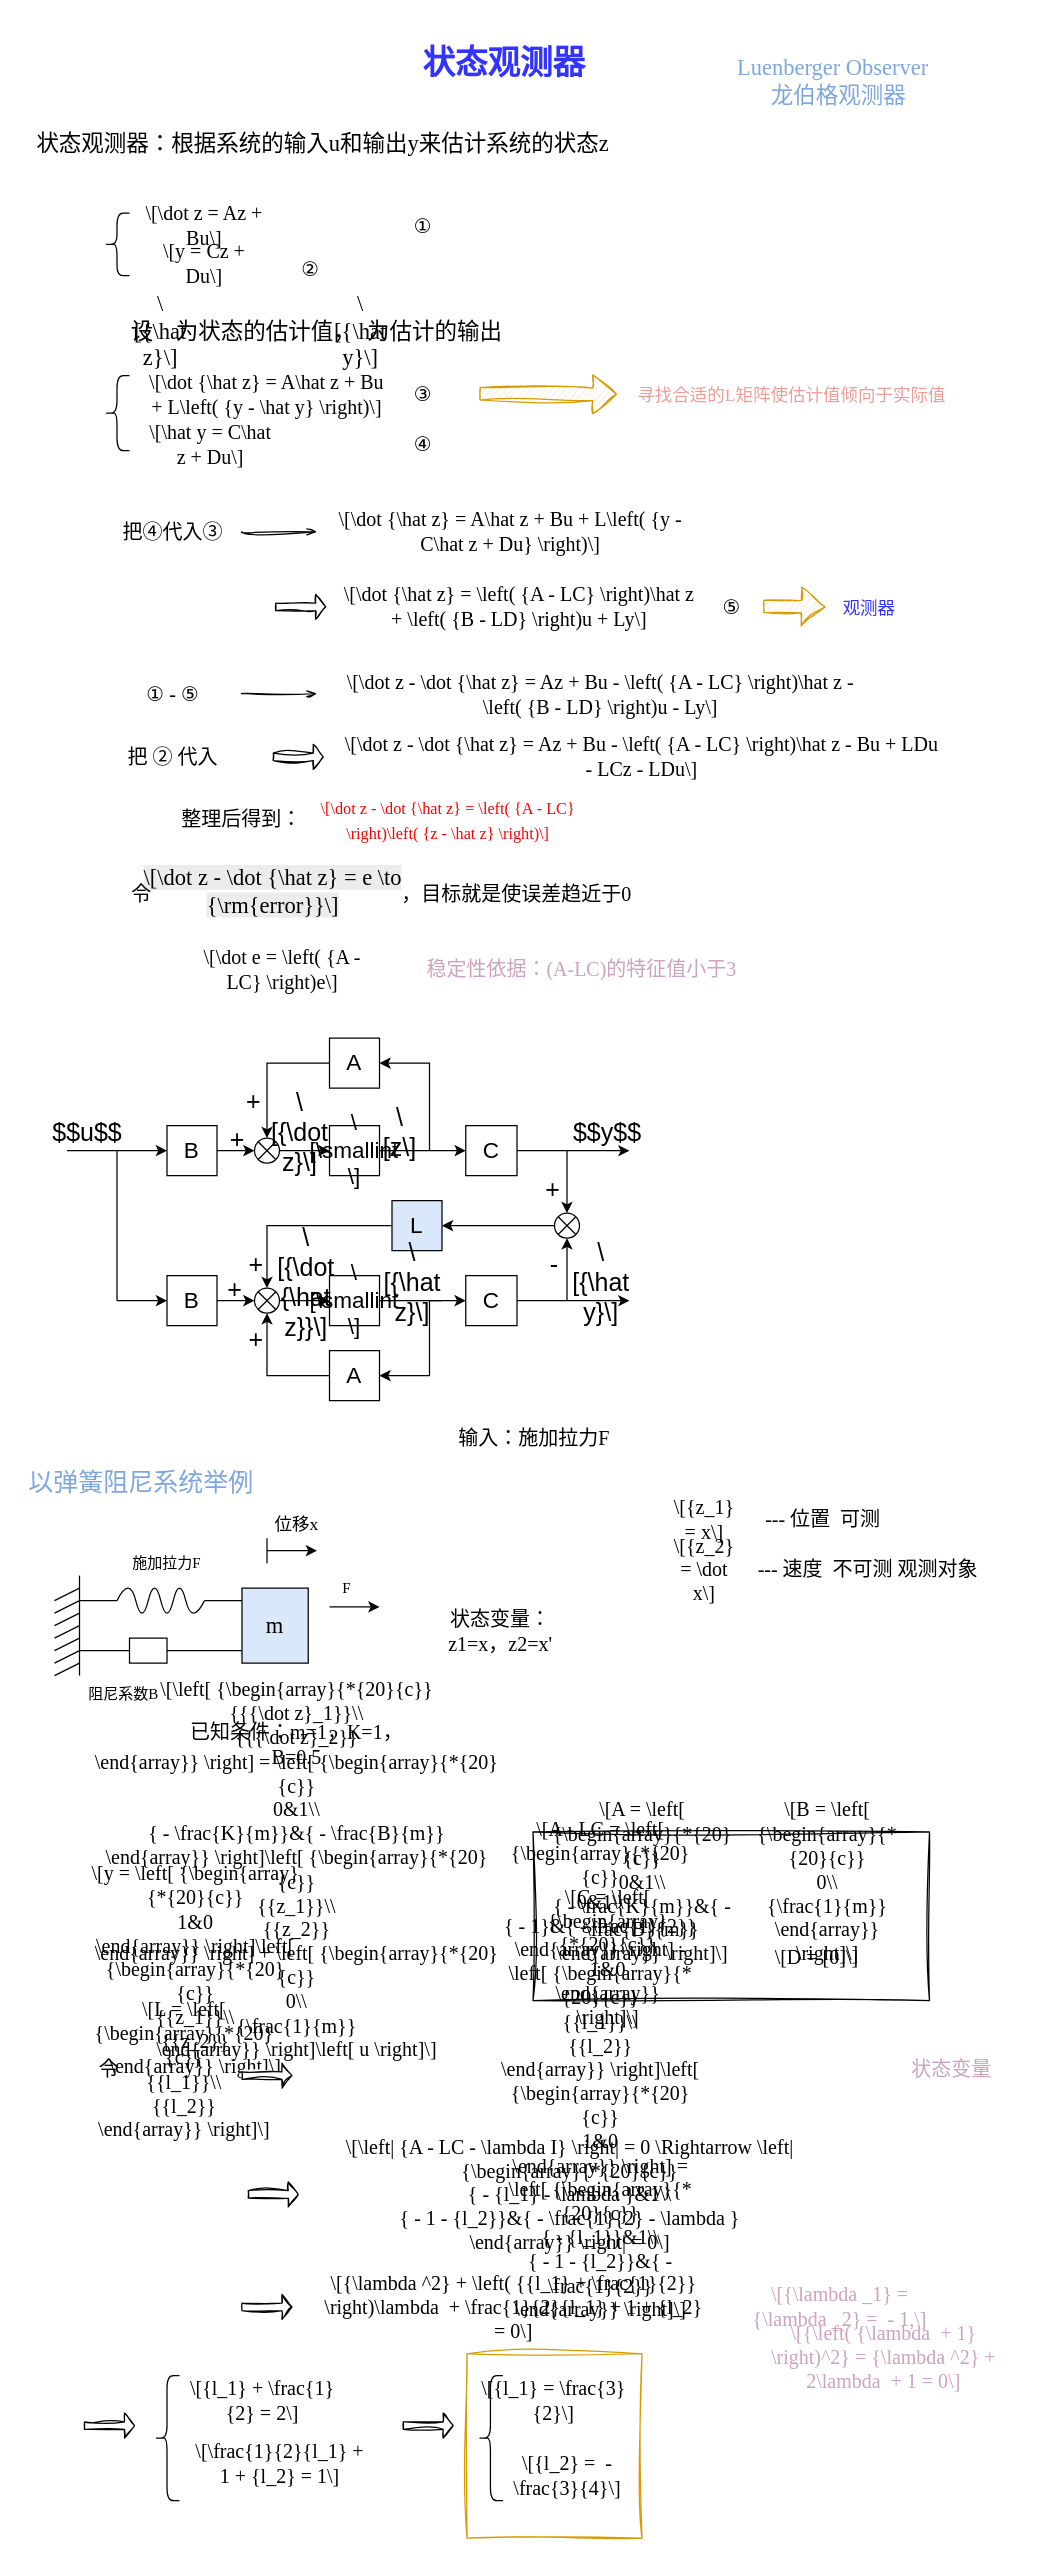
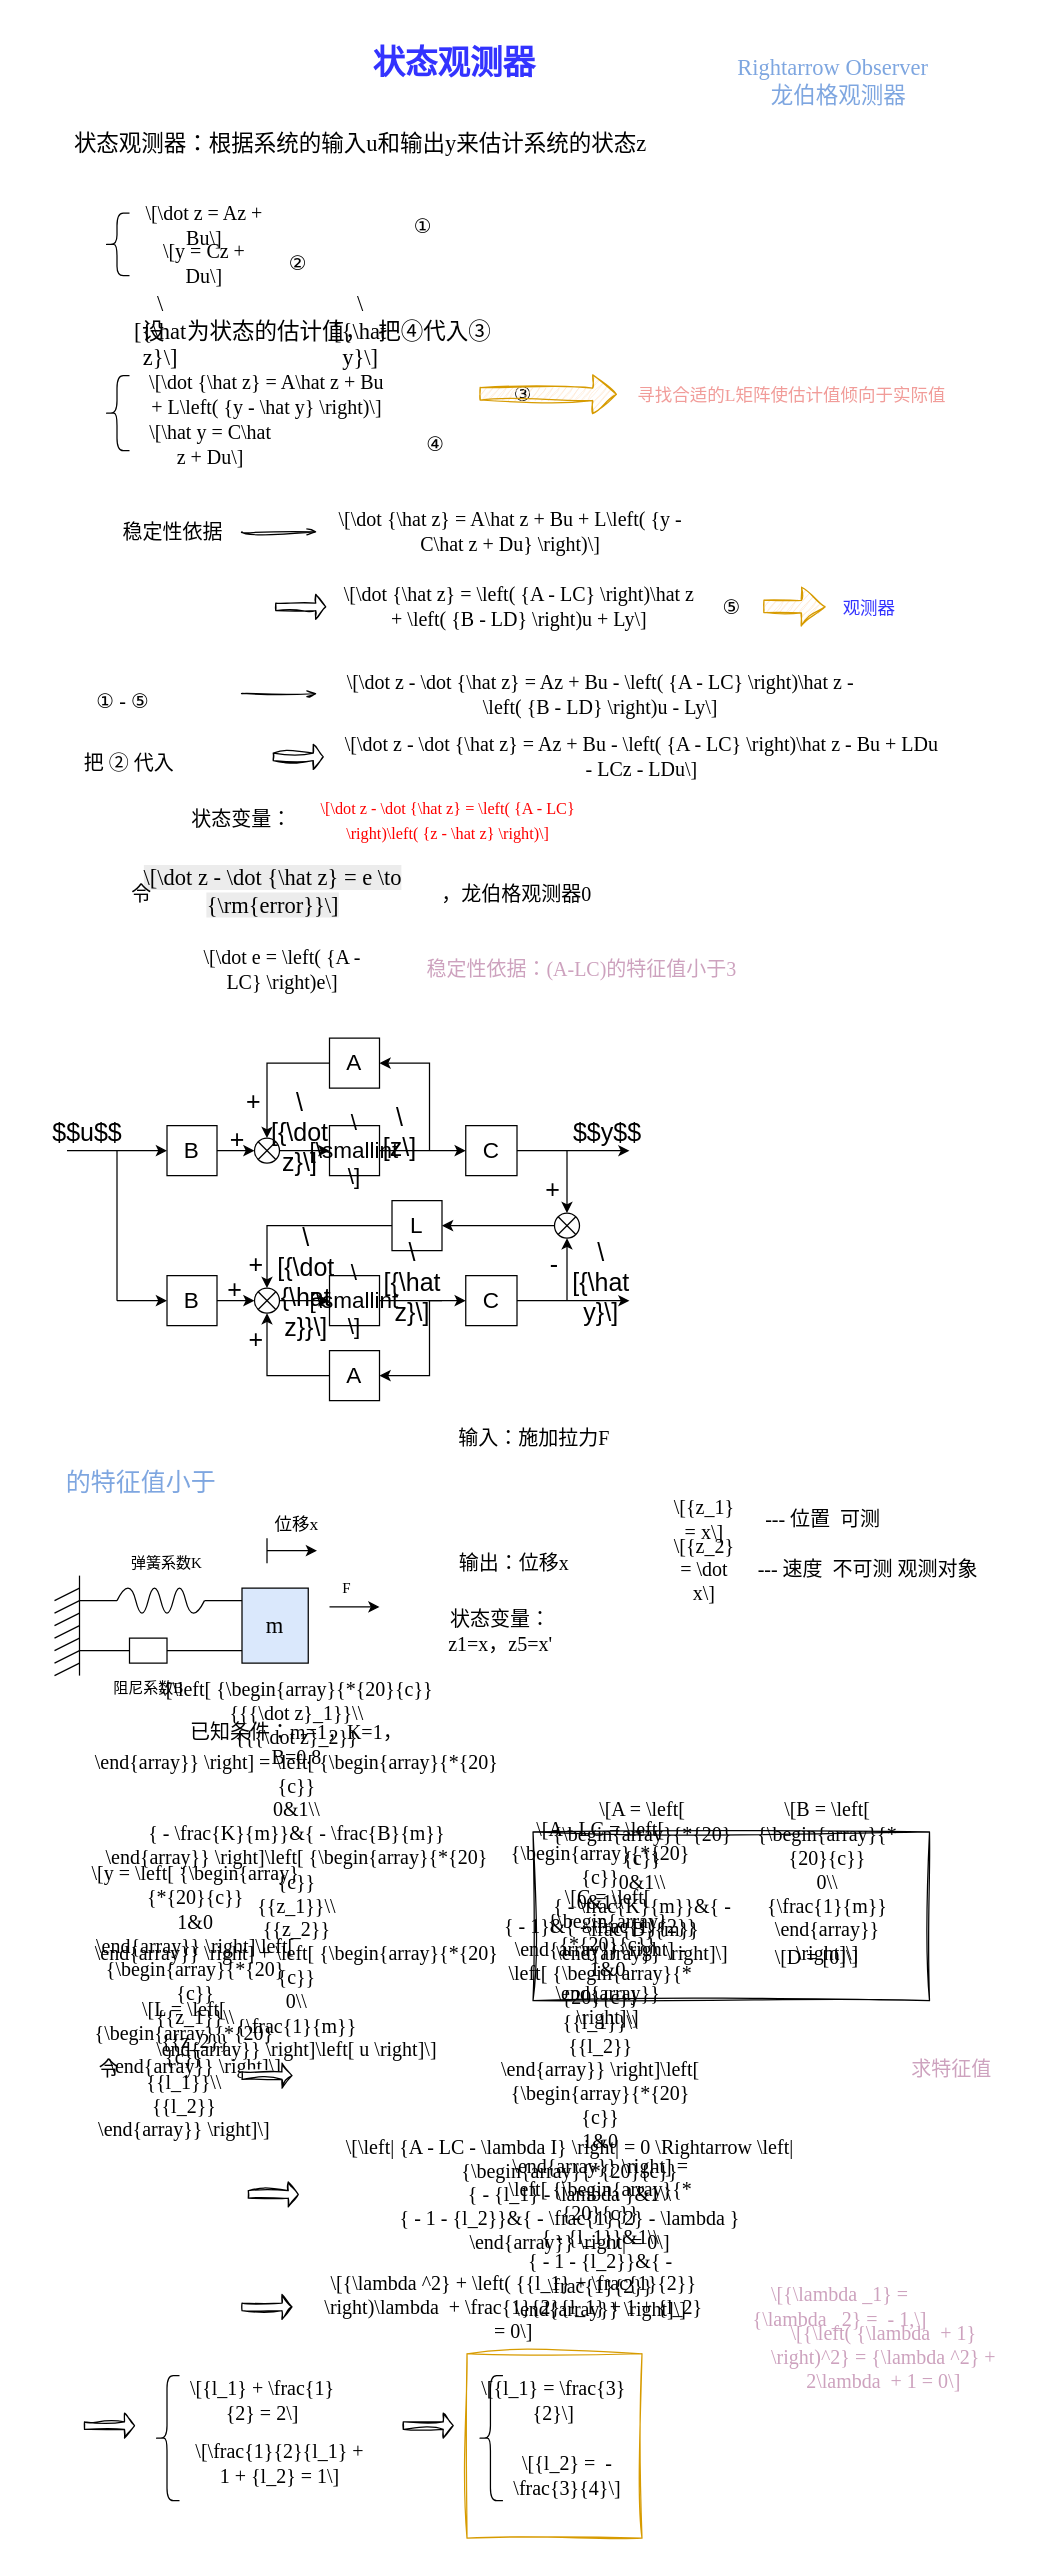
node "状态观测器": moved (504, 63) -> (454, 63)
node "Luenberger Observer 龙伯格观测器": label "Luenberger Observer 龙伯格观测器" -> "Rightarrow Observer 龙伯格观测器"
node "状态观测器：根据系统的输入u和输出y来估计系统的状态z": moved (323, 144) -> (361, 144)
node "②": moved (311, 269) -> (298, 263)
node "设 为状态的估计值， 为估计的输出": label "设 为状态的估计值， 为估计的输出" -> "设 为状态的估计值， 把④代入③"
node "③": moved (423, 394) -> (523, 394)
node "④": moved (423, 444) -> (436, 444)
node "把④代入③": label "把④代入③" -> "稳定性依据"
node "① - ⑤": moved (173, 694) -> (123, 701)
node "把 ② 代入": moved (173, 757) -> (129, 763)
node "整理后得到：": label "整理后得到：" -> "状态变量："
node "，目标就是使误差趋近于0": label "，目标就是使误差趋近于0" -> "，龙伯格观测器0"
node "L": fillcolor #dae8fc -> #ffffff
node "以弹簧阻尼系统举例": label "以弹簧阻尼系统举例" -> "的特征值小于"
node "施加拉力F": label "施加拉力F" -> "弹簧系数K"
node "输出：位移x": added
node "状态变量：z1=x，z2=x'": label "状态变量：z1=x，z2=x'" -> "状态变量：z1=x，z5=x'"
node "阻尼系数B": moved (123, 1694) -> (148, 1688)
node "已知条件：m=1，K=1，B=0.5": label "已知条件：m=1，K=1，B=0.5" -> "已知条件：m=1，K=1，B=0.8"
node "状态变量": label "状态变量" -> "求特征值"
